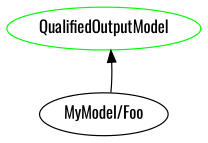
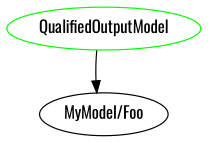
edge "MyModel/Foo" -> "QualifiedOutputModel": reversed
